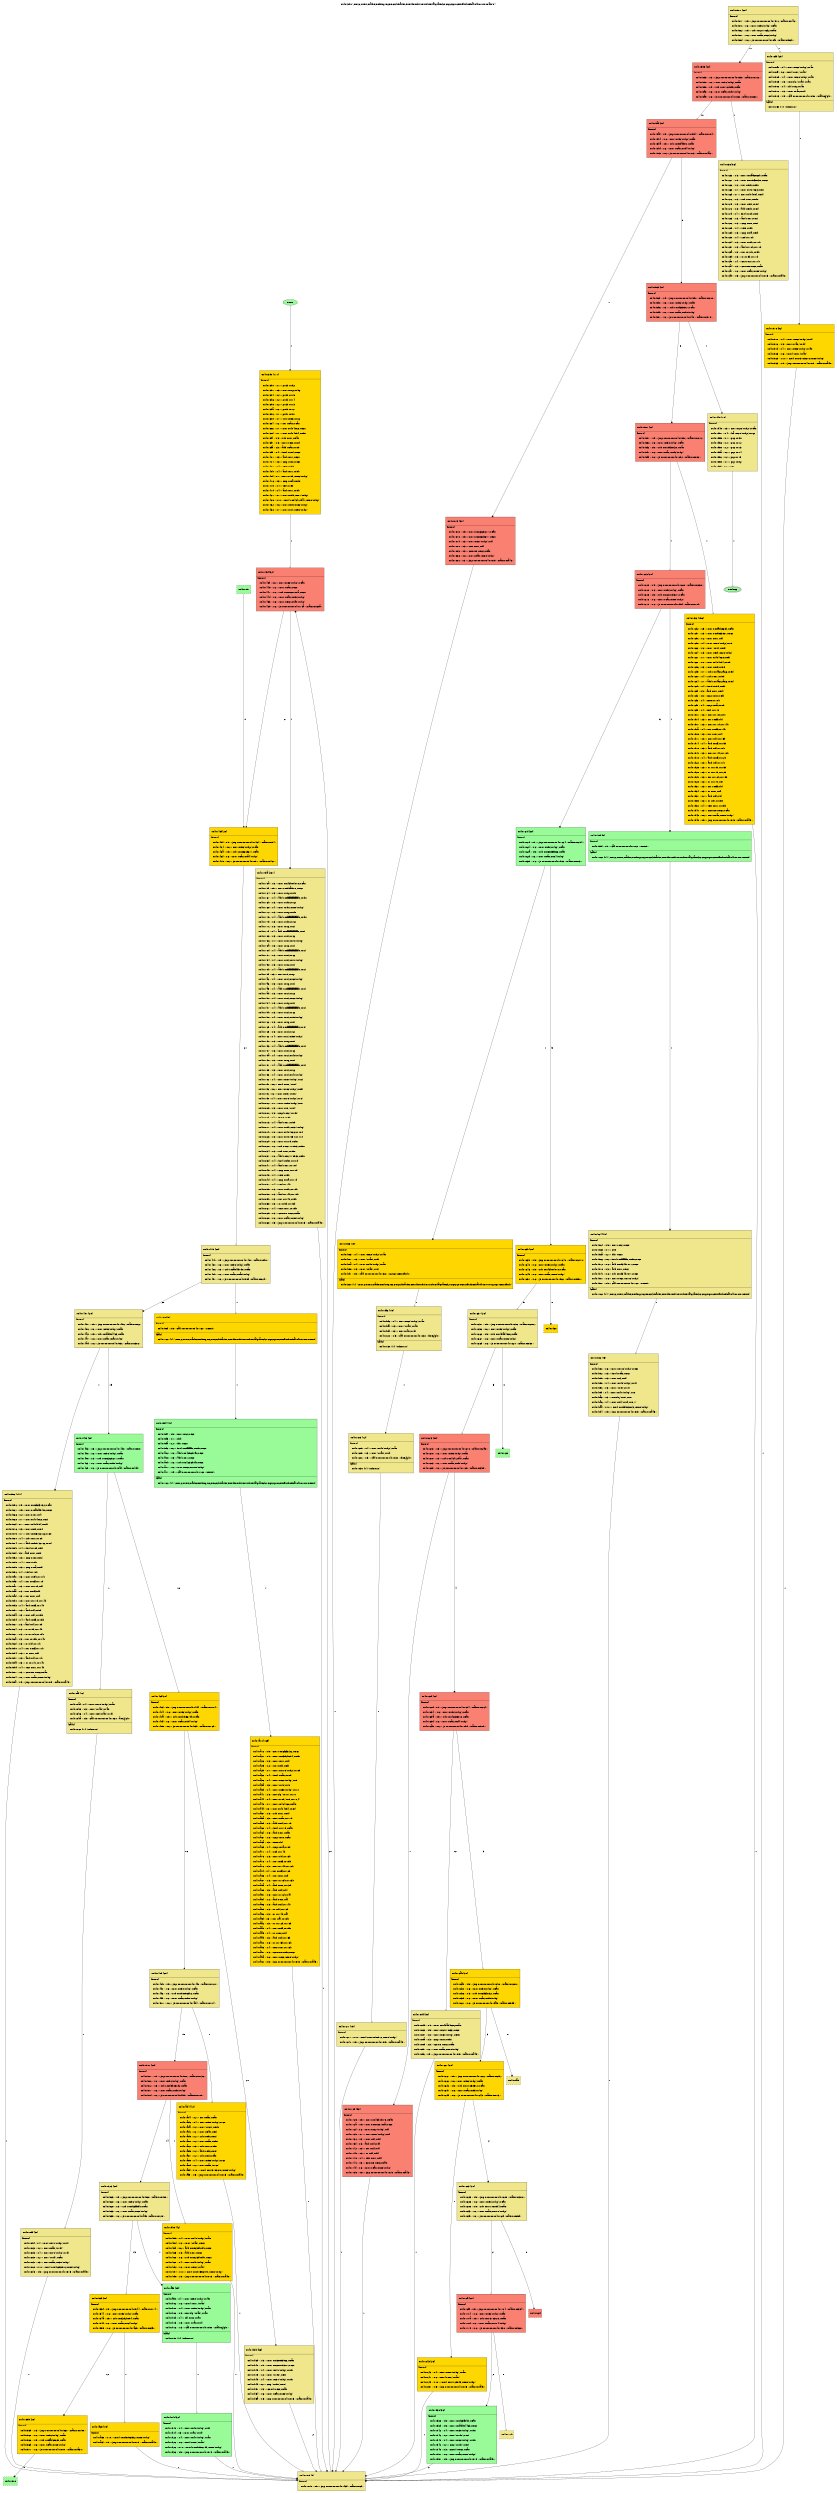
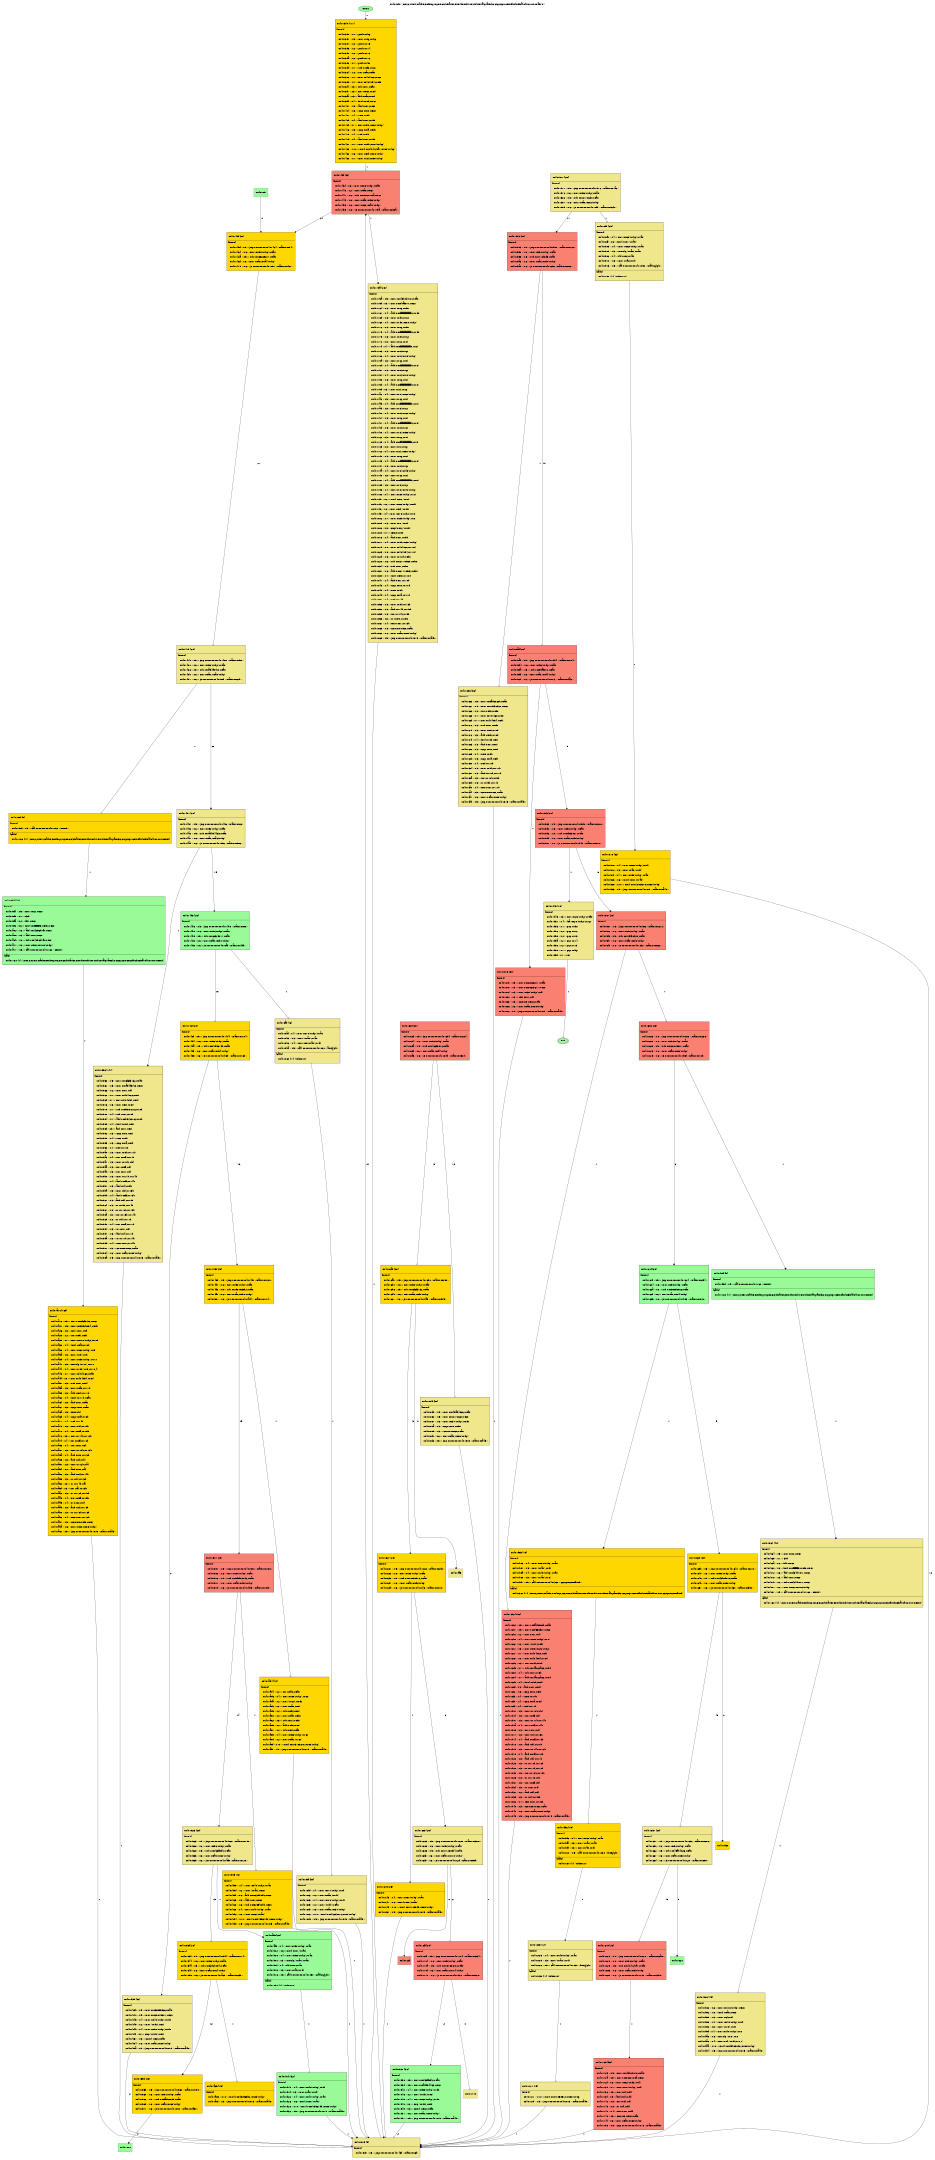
node "Desktop": label "Desktop" -> "Exit"
node "0x401cb2 [156]": fillcolor gold -> salmon
node "0x401bf6 [15]": fillcolor khaki -> gold
edge "0x401673 [28]" -> "0x40168f [28]": removed, label "4"
edge "0x401918 [32]" -> "0x401e15 [5]": label " 1" -> " 12"
node "0x4014eb [28]": fillcolor khaki -> gold
edge "0x401ac5 [15]" -> "0x401e15 [5]": removed, label "1"
